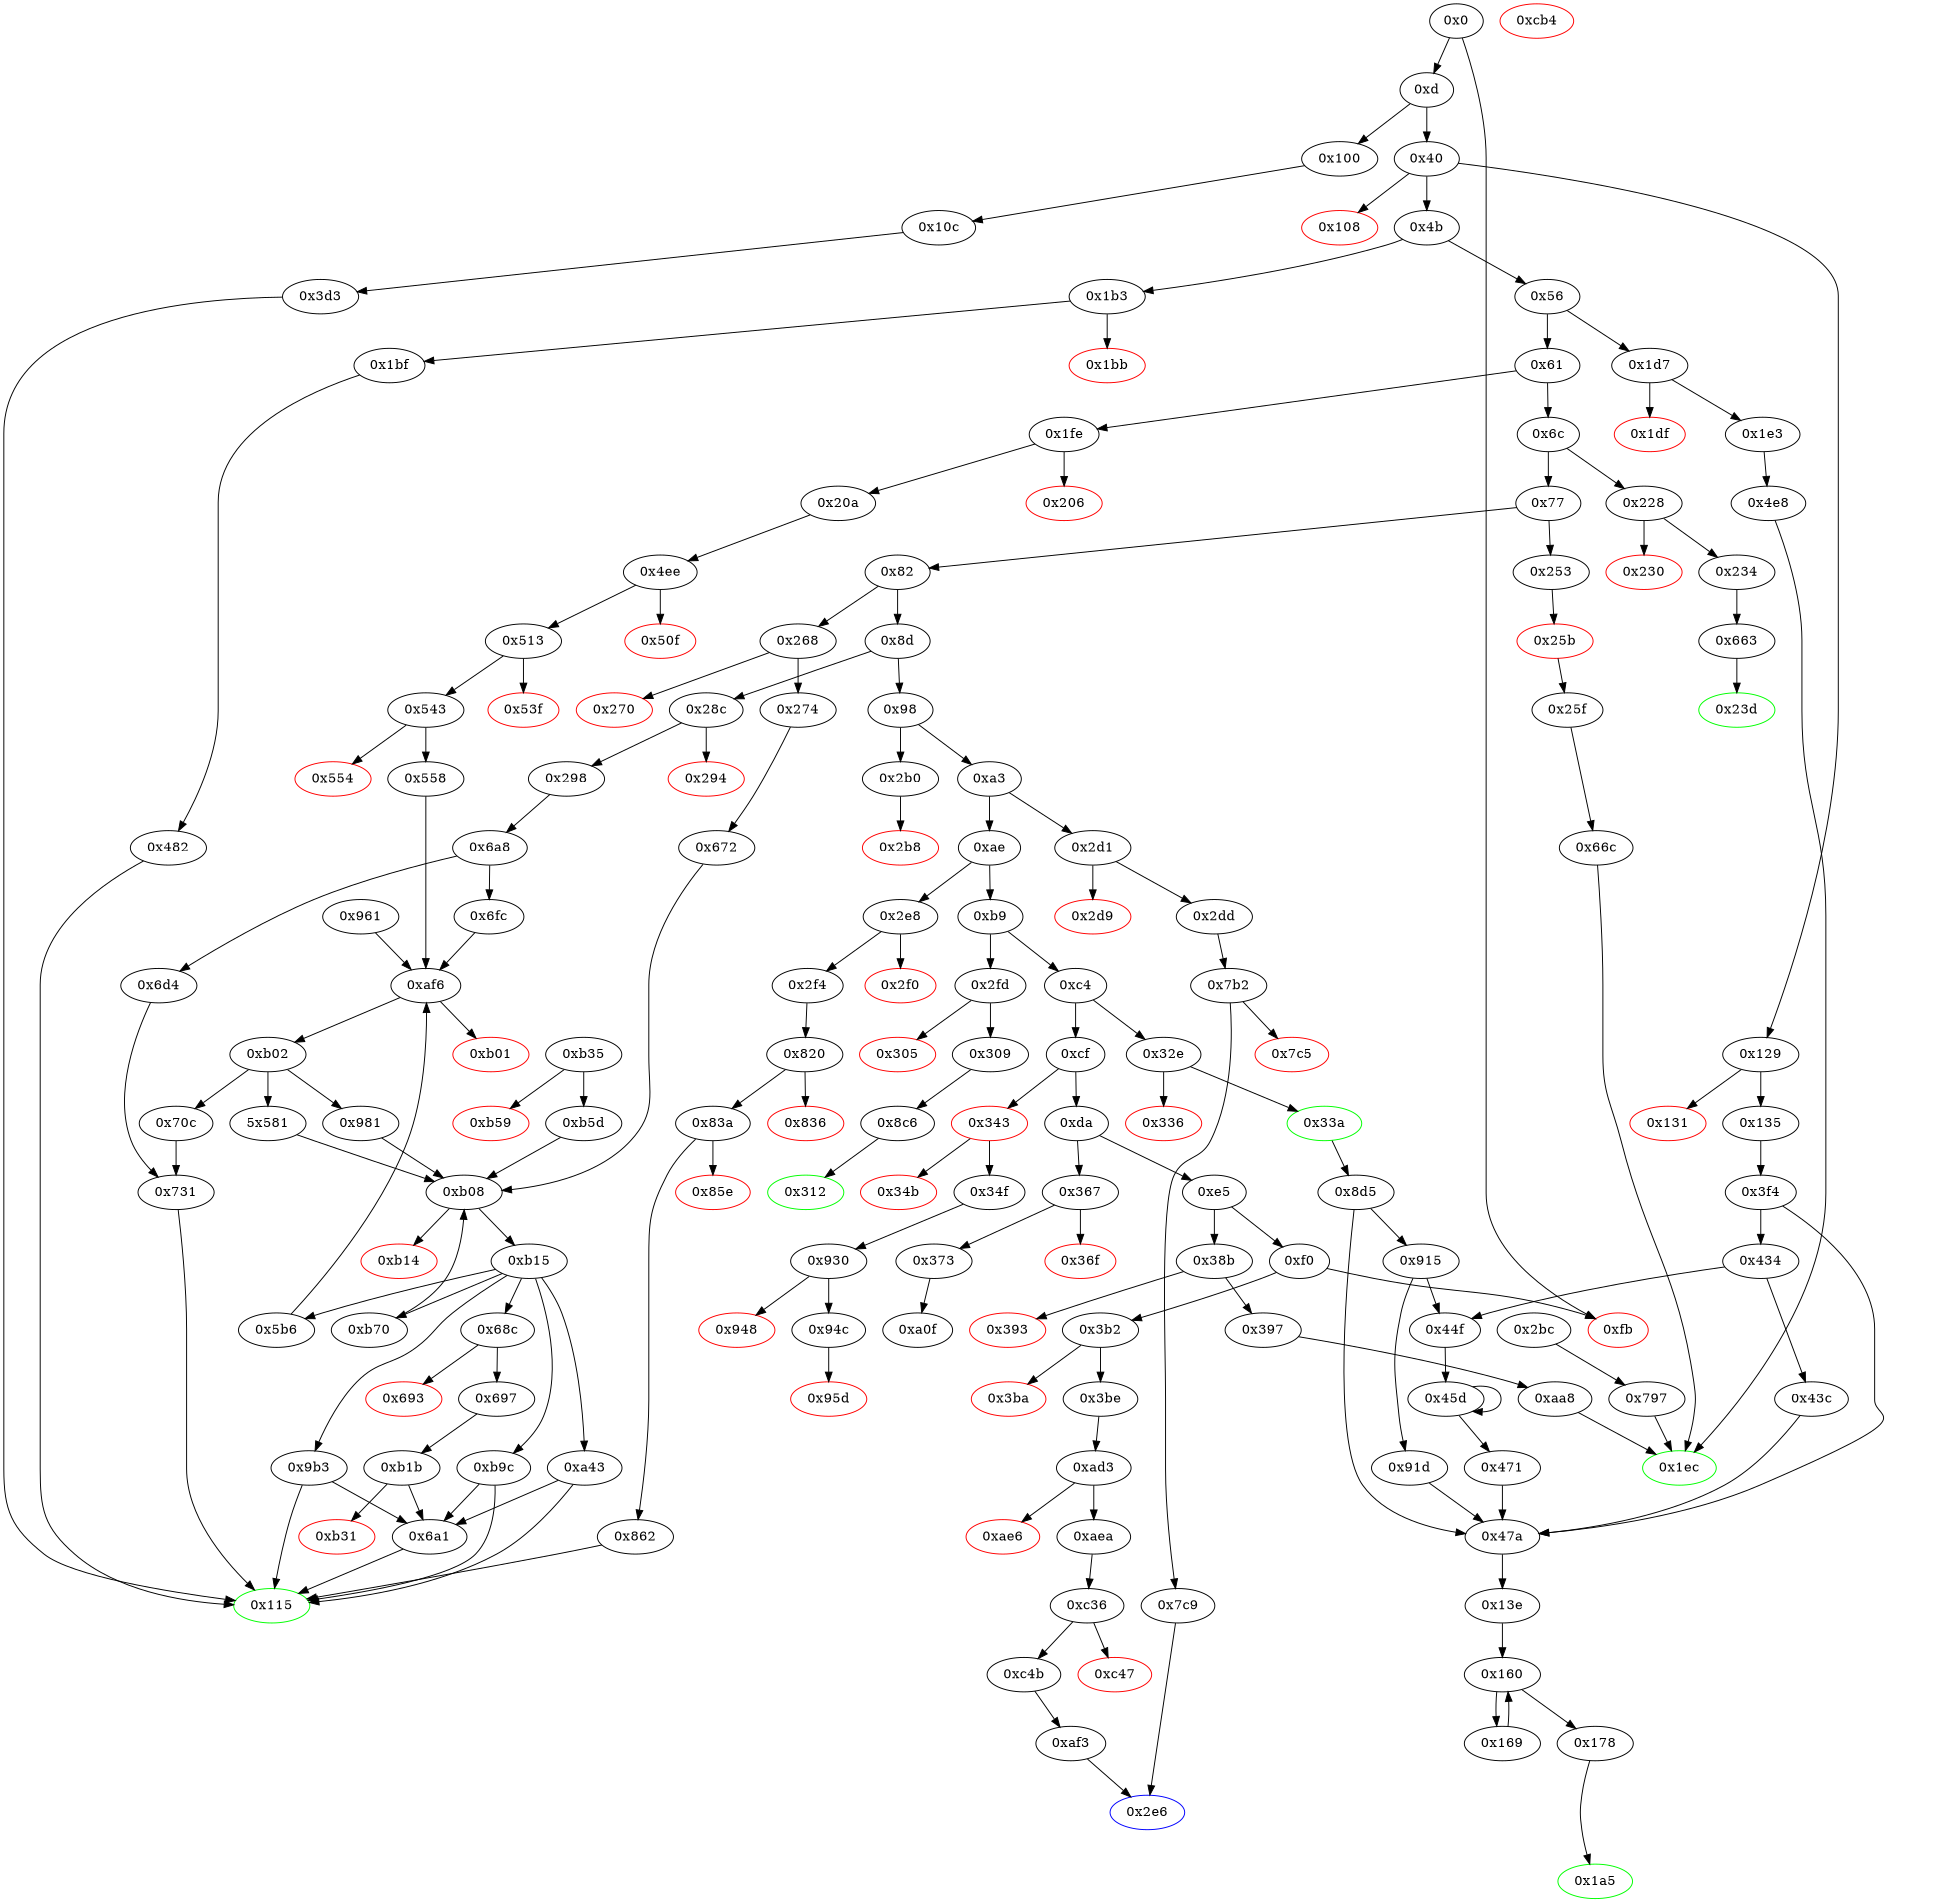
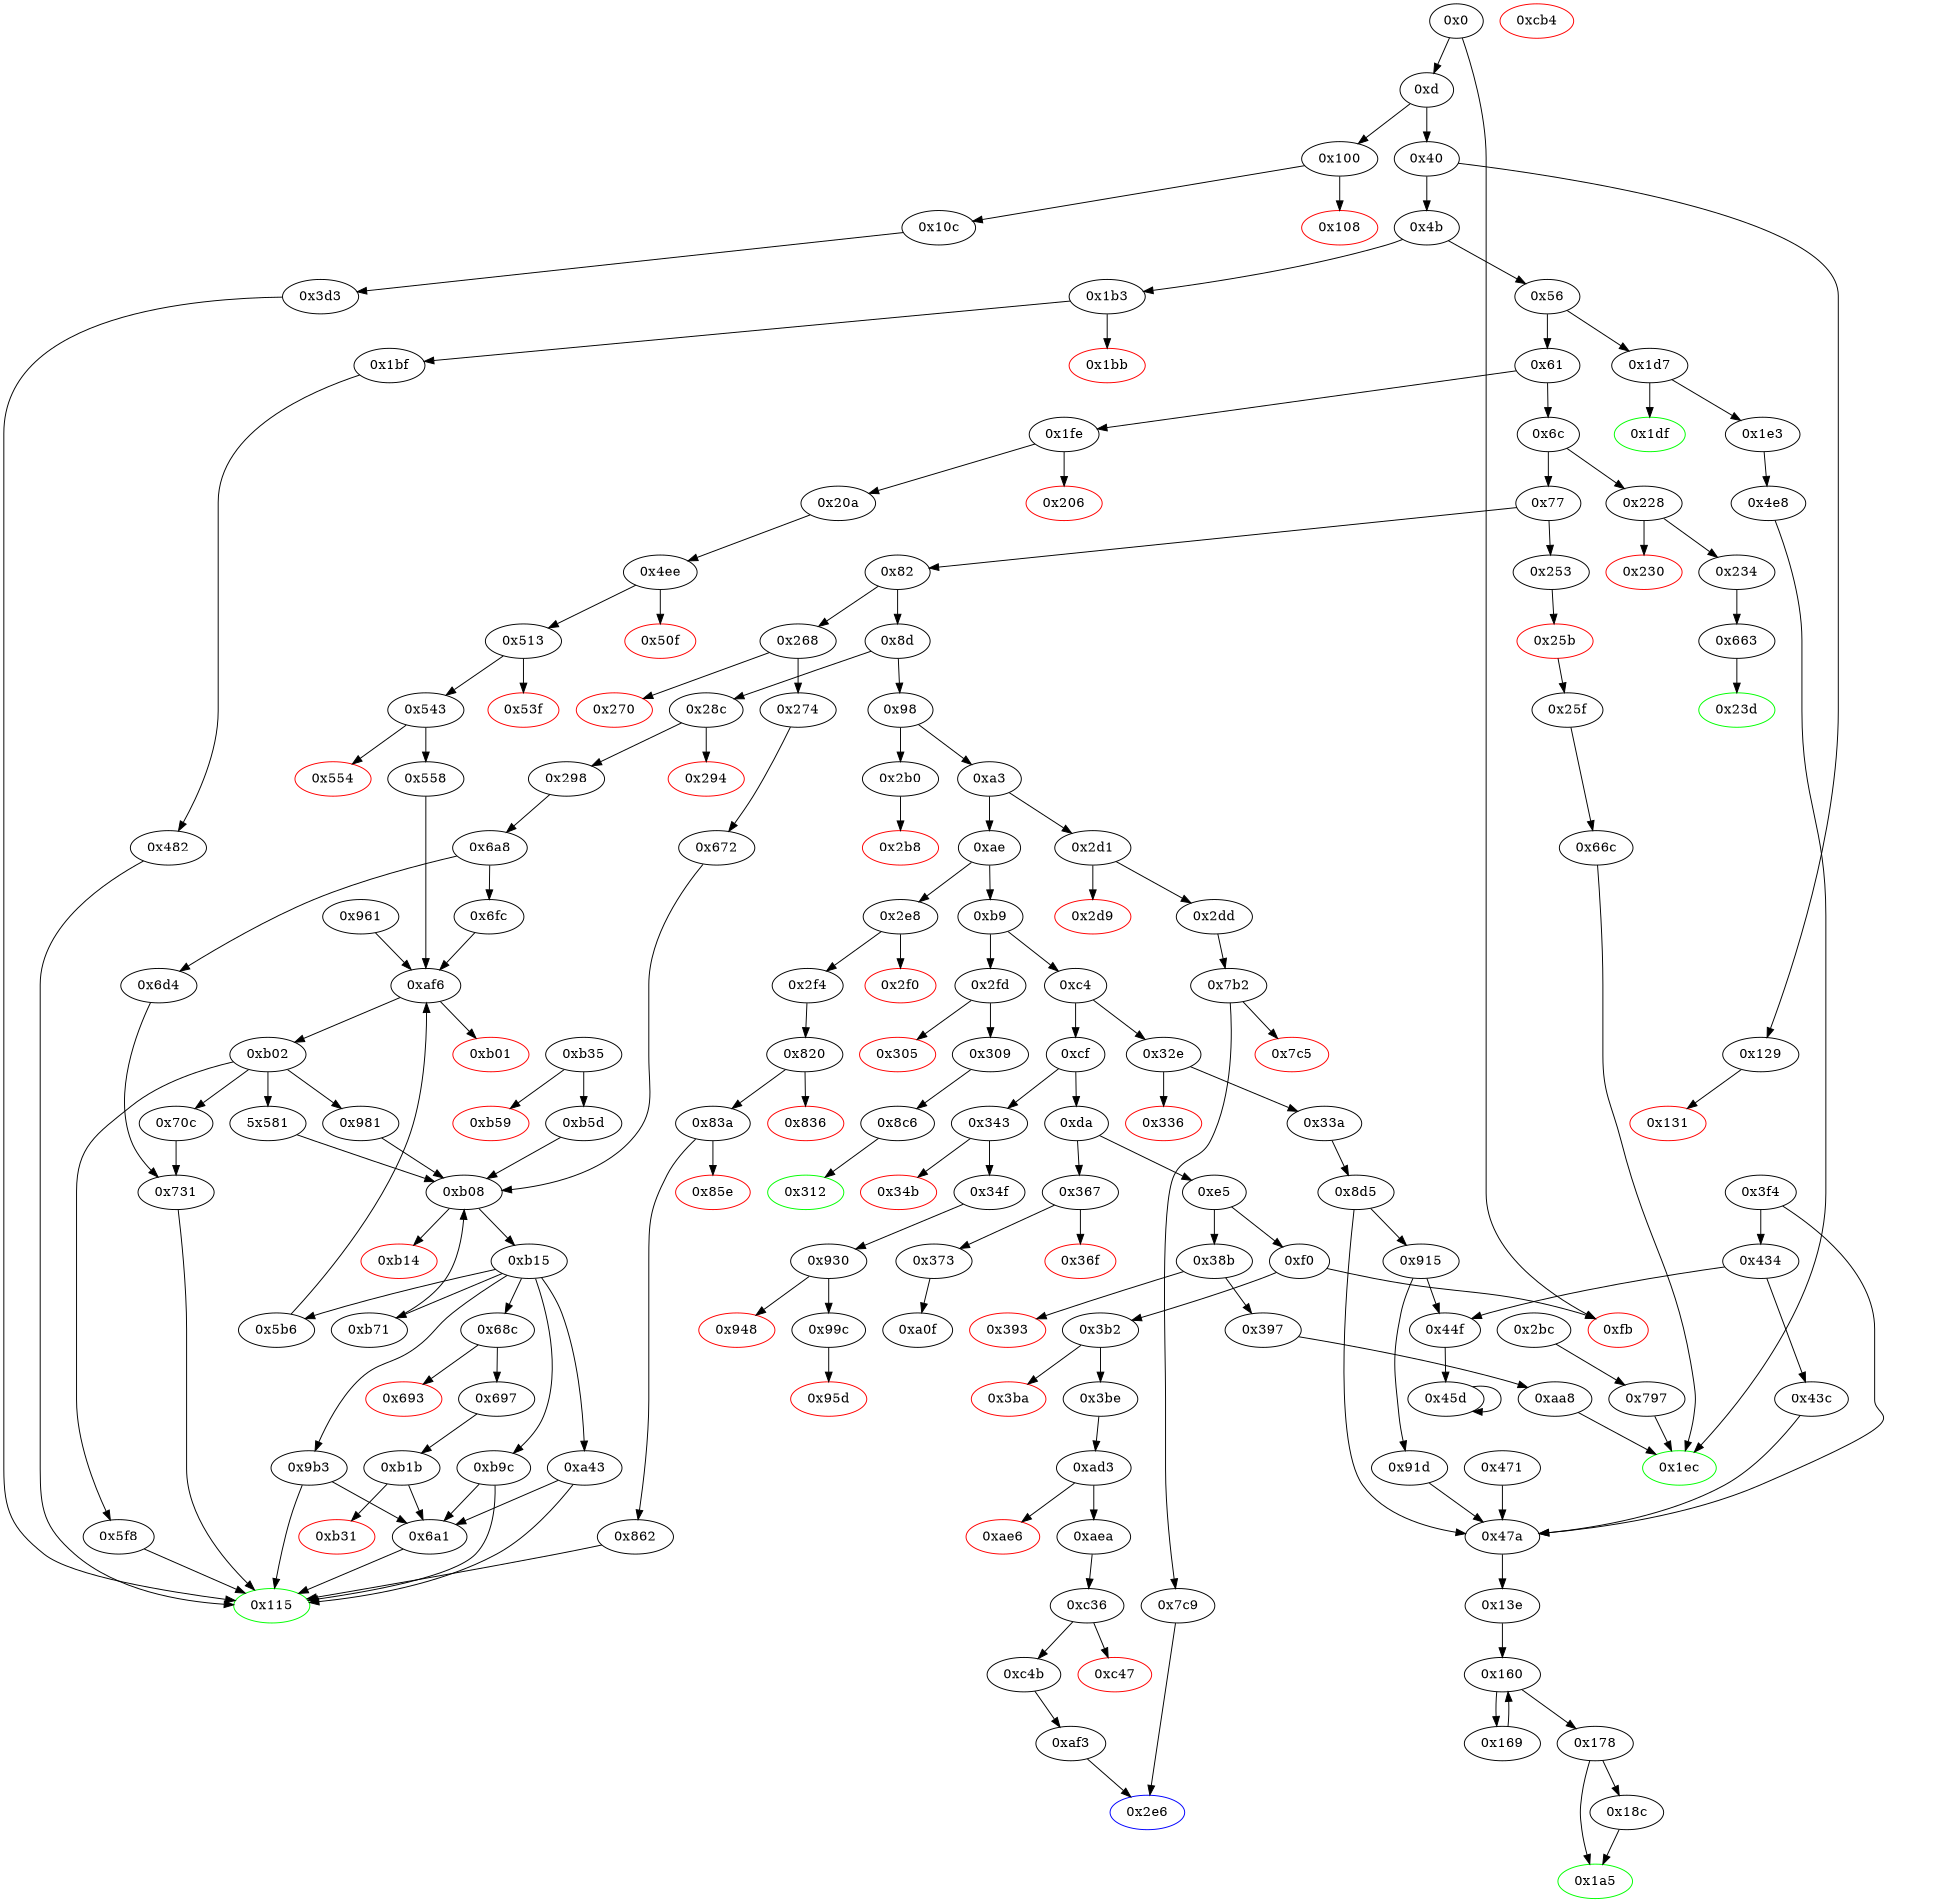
edge "0x40" -> "0x108": now "0x100" -> "0x108"
node "0x1df": color red -> green
node "0x343": color red -> black
node "0x33a": color green -> black
node "0x135": removed
node "0xb70": label "0xb70" -> "0xb71"
node "0x94c": label "0x94c" -> "0x99c"
edge "0x45d" -> "0x471": removed
node "0x5f8": added
node "0x18c": added
